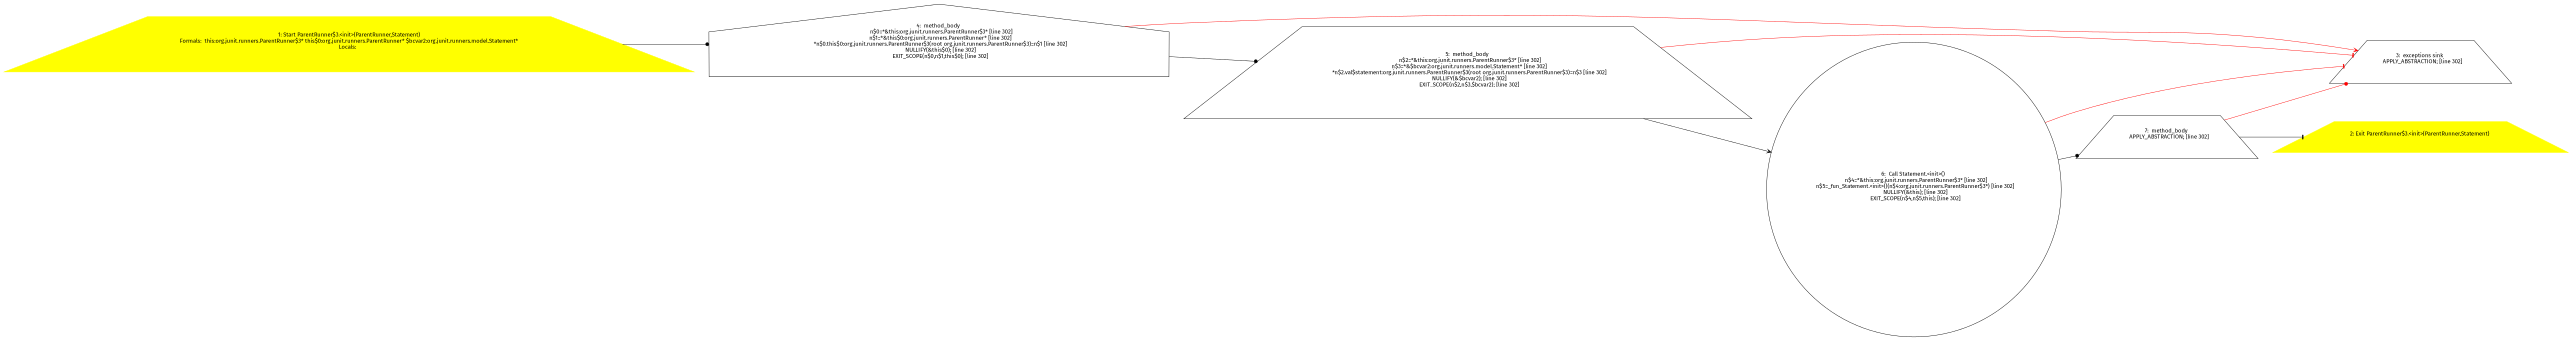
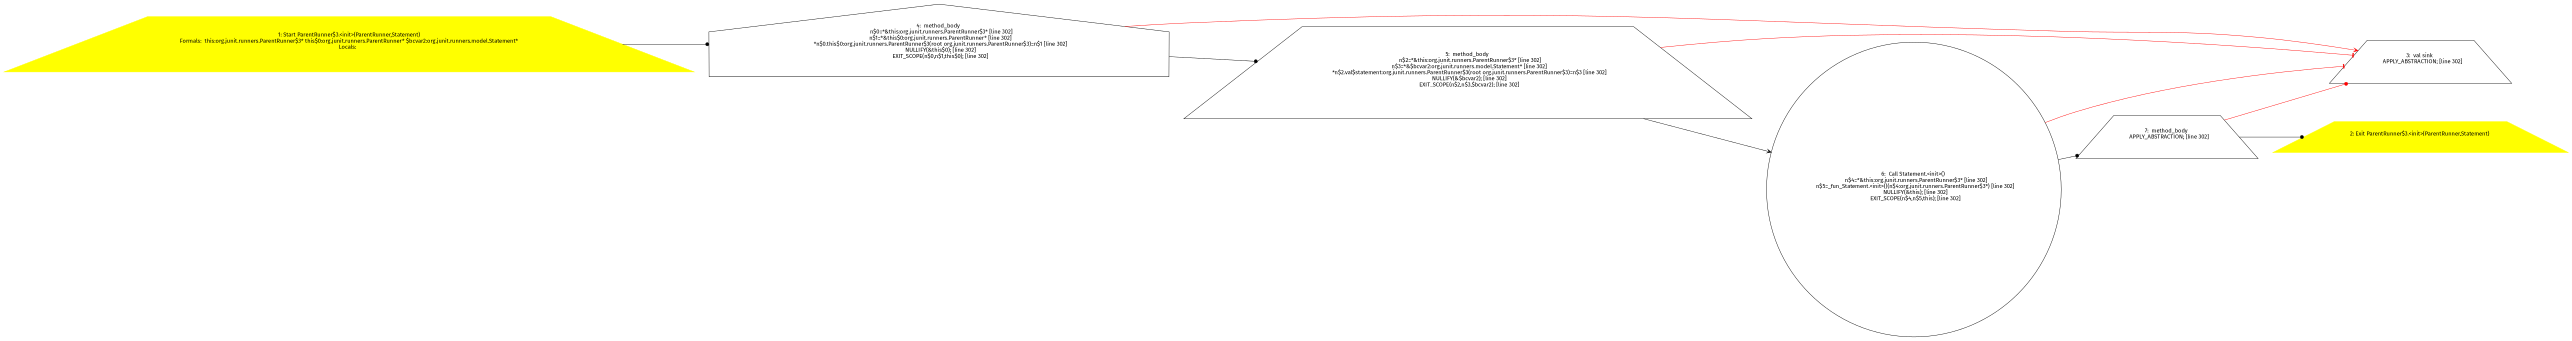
node "3:  exceptions sink APPLY_ABSTRACTION; [line 302]": label "3:  exceptions sink APPLY_ABSTRACTION; [line 302]" -> "3:  val sink APPLY_ABSTRACTION; [line 302]"
edge "7:  method_body APPLY_ABSTRACTION; [line 302]" -> "2: Exit ParentRunner$3.<init>(ParentRunner,Statement)": arrowhead tee -> dot
